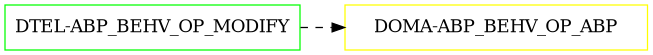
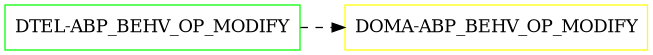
node "DOMA-ABP_BEHV_OP_ABP": label "DOMA-ABP_BEHV_OP_ABP" -> "DOMA-ABP_BEHV_OP_MODIFY"
